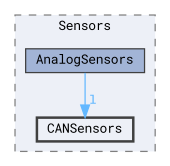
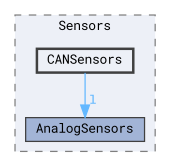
edge "AnalogSensors" -> "CANSensors": reversed
